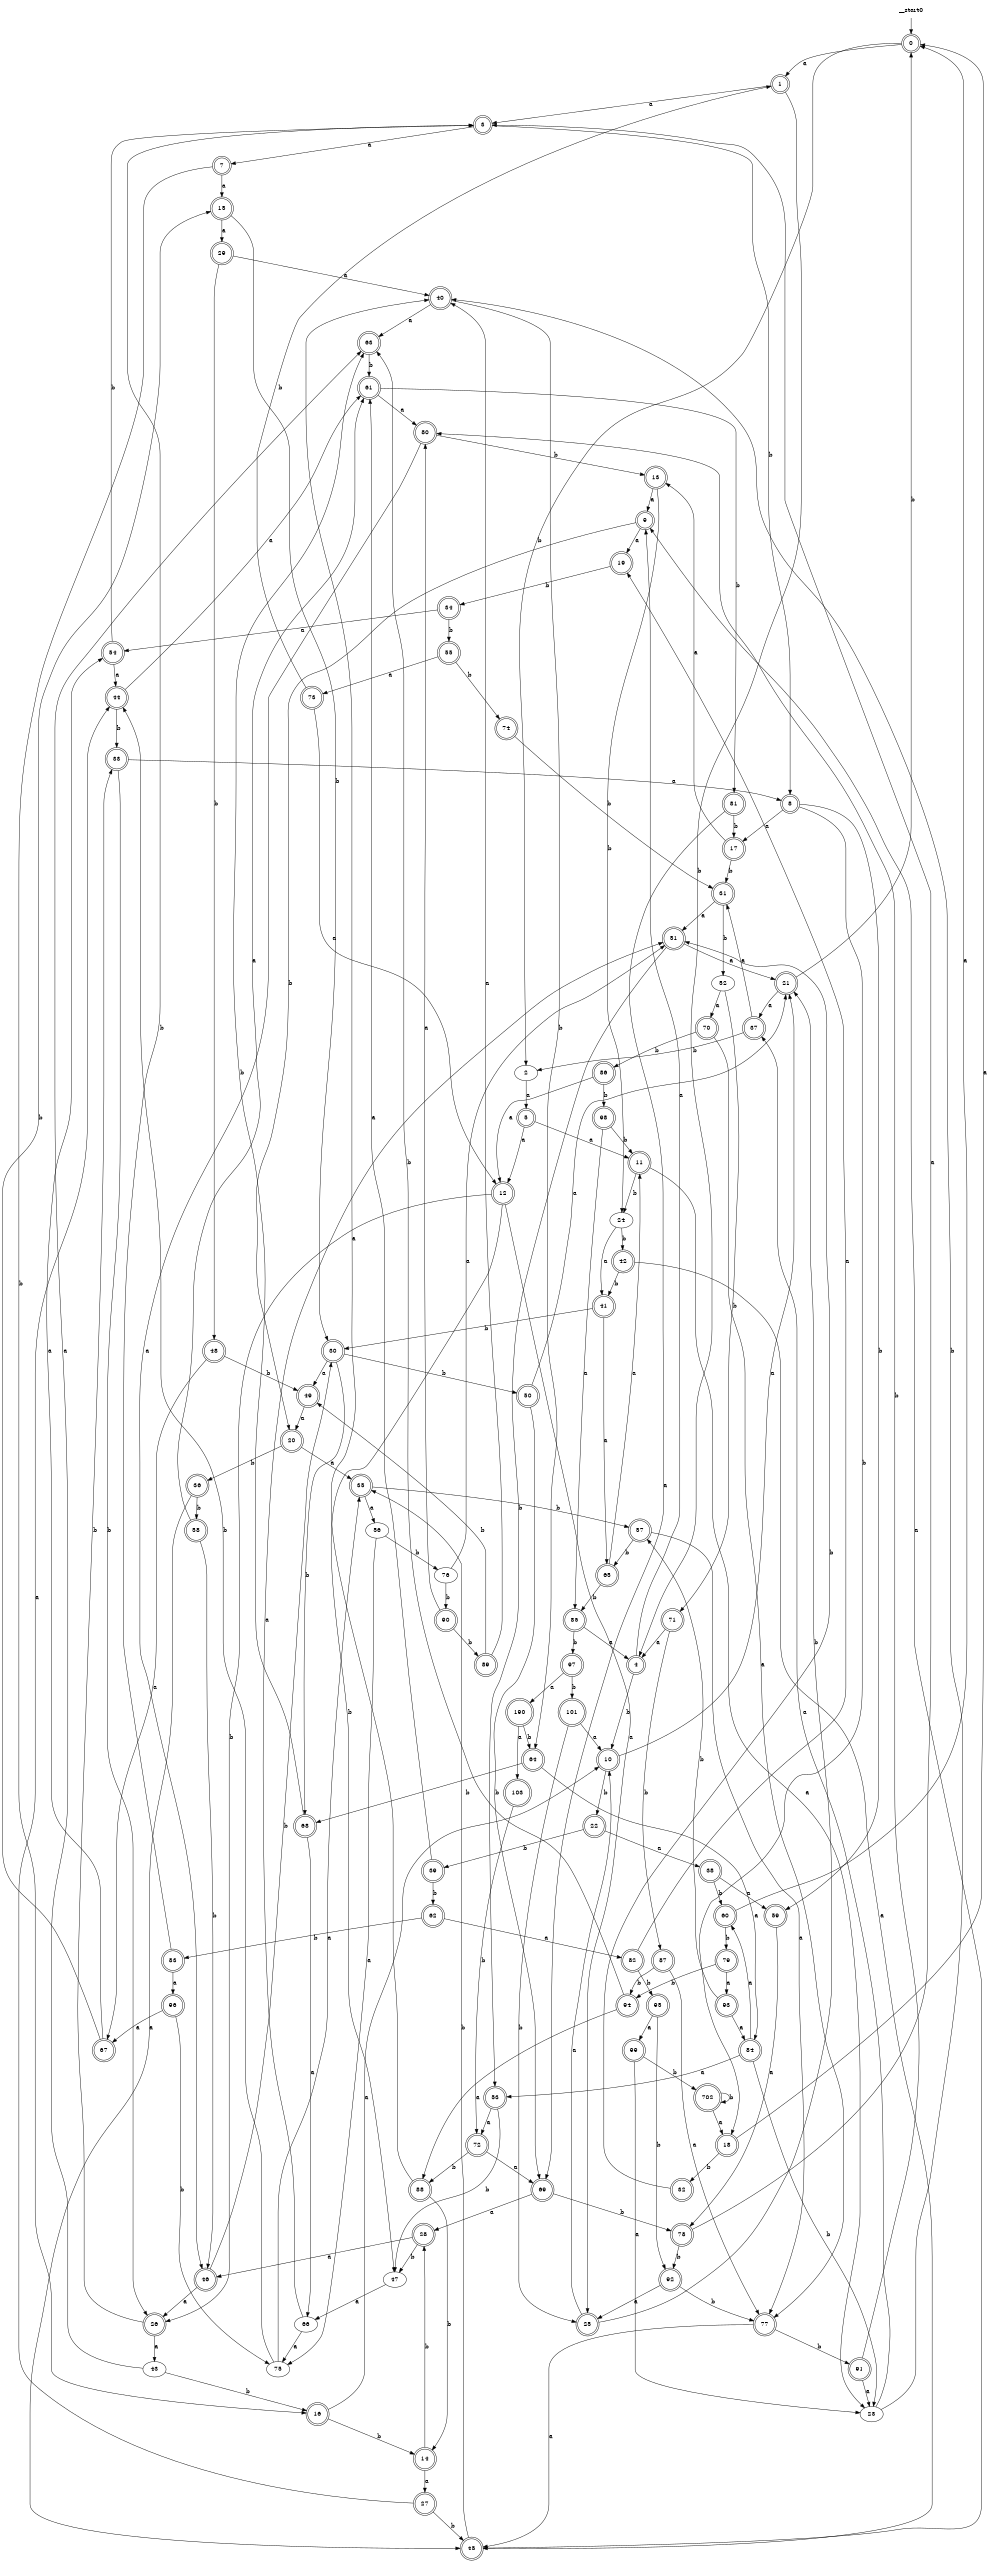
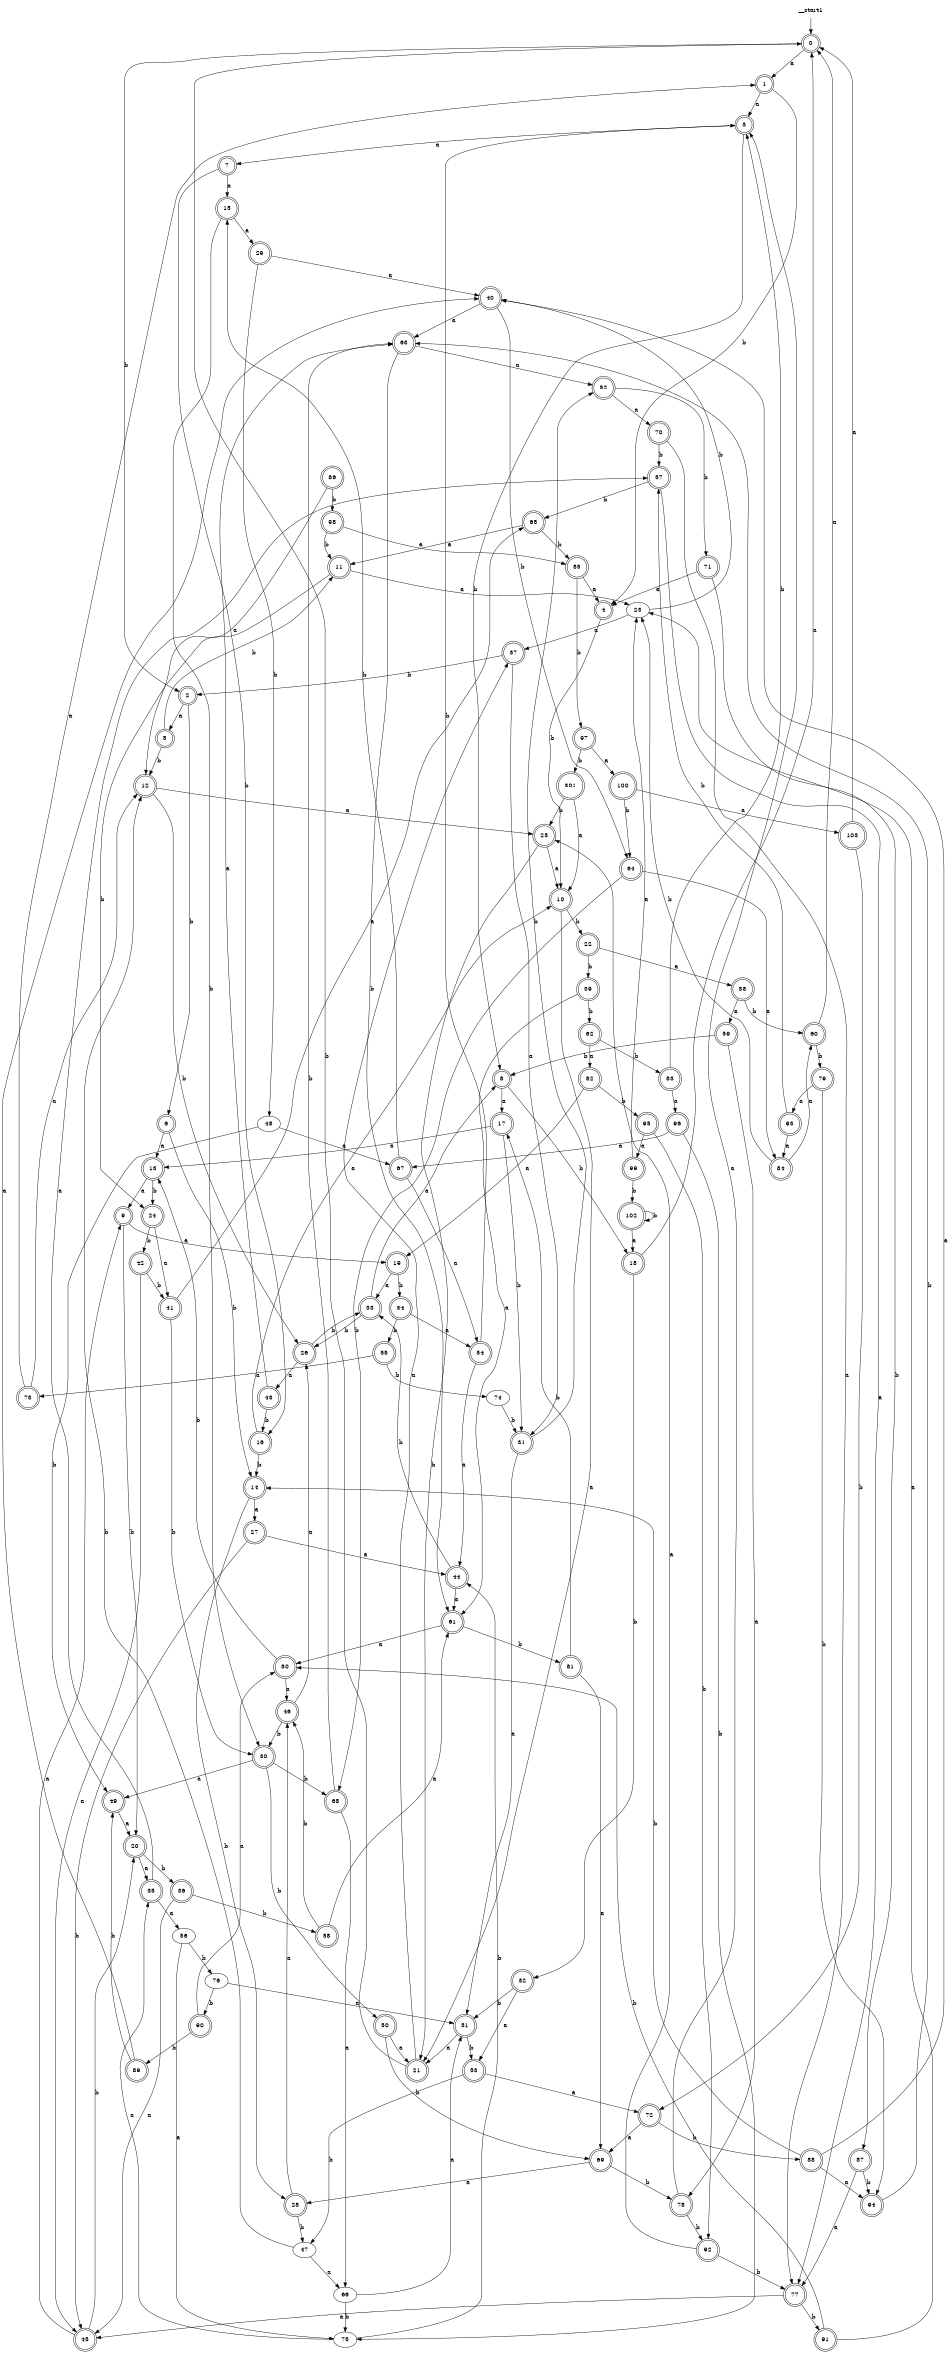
node "__start0": label "__start0" -> "__start1"
edge "63" -> "52": added, label "a"
edge "73" -> "1": label "b" -> "a"
edge "103" -> "0": added, label "a"
node "74": shape doublecircle -> ellipse
node "52": shape ellipse -> doublecircle
edge "70" -> "86": now "70" -> "57"
node "2": shape ellipse -> doublecircle
edge "4" -> "9": removed, label "a"
node "6": added
edge "5" -> "12": label "a" -> "b"
edge "5" -> "11": label "a" -> "b"
node "24": shape ellipse -> doublecircle
edge "19" -> "33": added, label "a"
node "48": shape doublecircle -> ellipse
edge "8" -> "59": reversed
edge "35" -> "57": label "b" -> "a"
edge "12" -> "47": reversed
node "190": label "190" -> "100"
node "101": label "101" -> "301"
edge "45" -> "35": now "45" -> "20"
edge "94" -> "88": reversed
edge "84" -> "53": now "32" -> "53"
node "702": label "702" -> "102"
edge "66" -> "75": label "a" -> "b"
node "43": shape ellipse -> doublecircle
